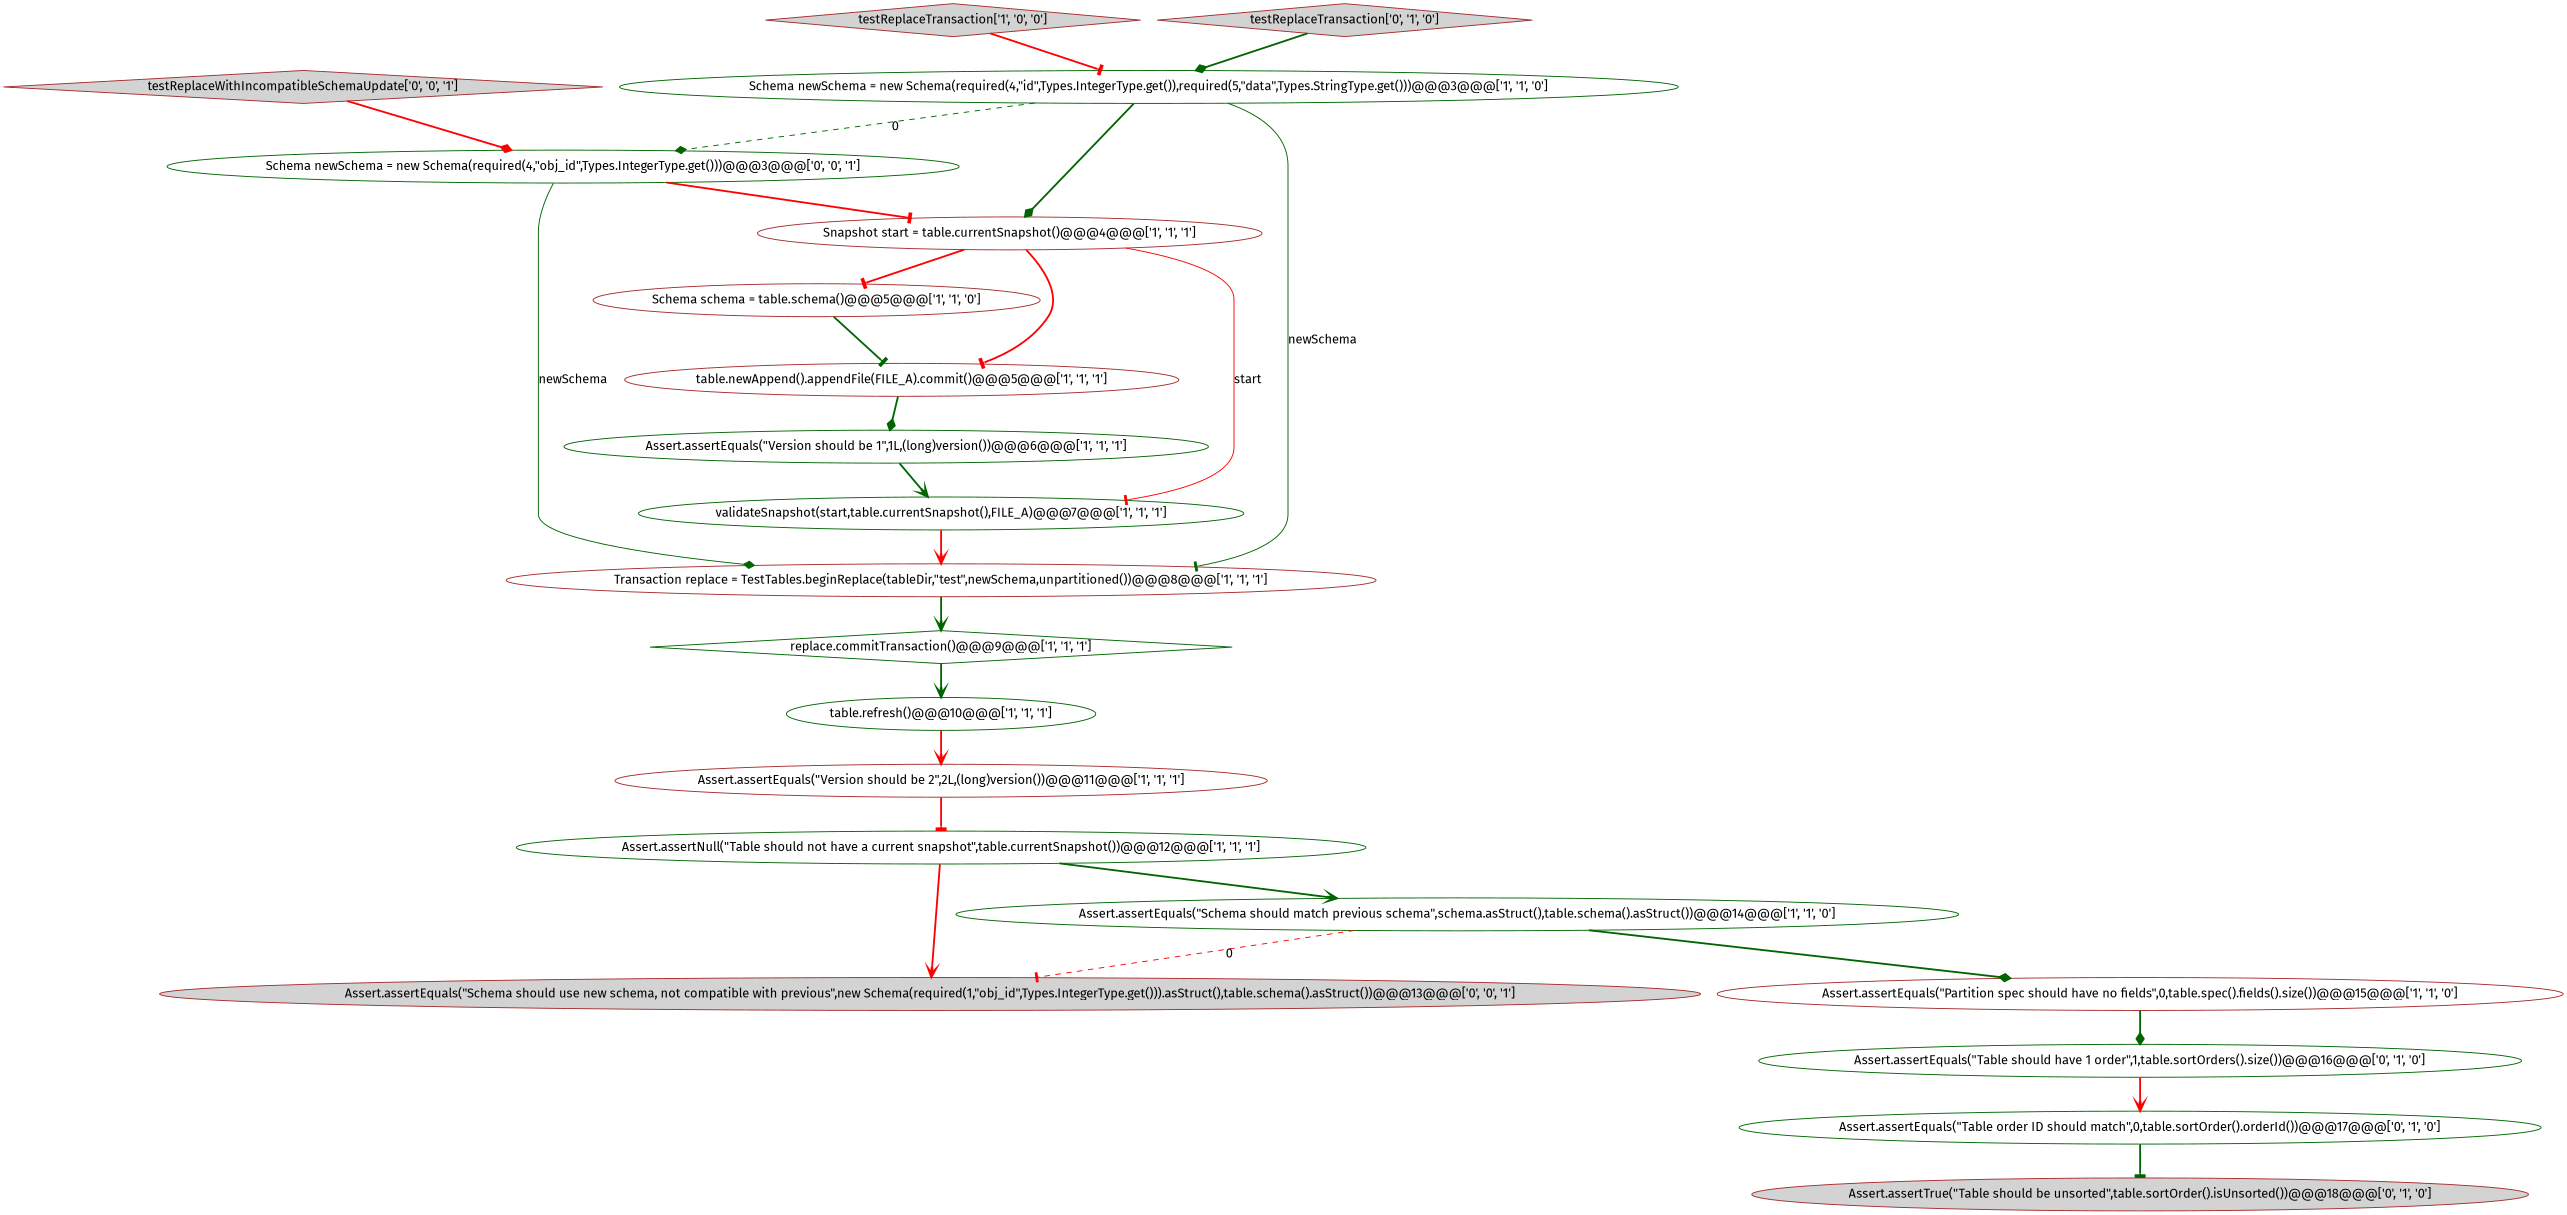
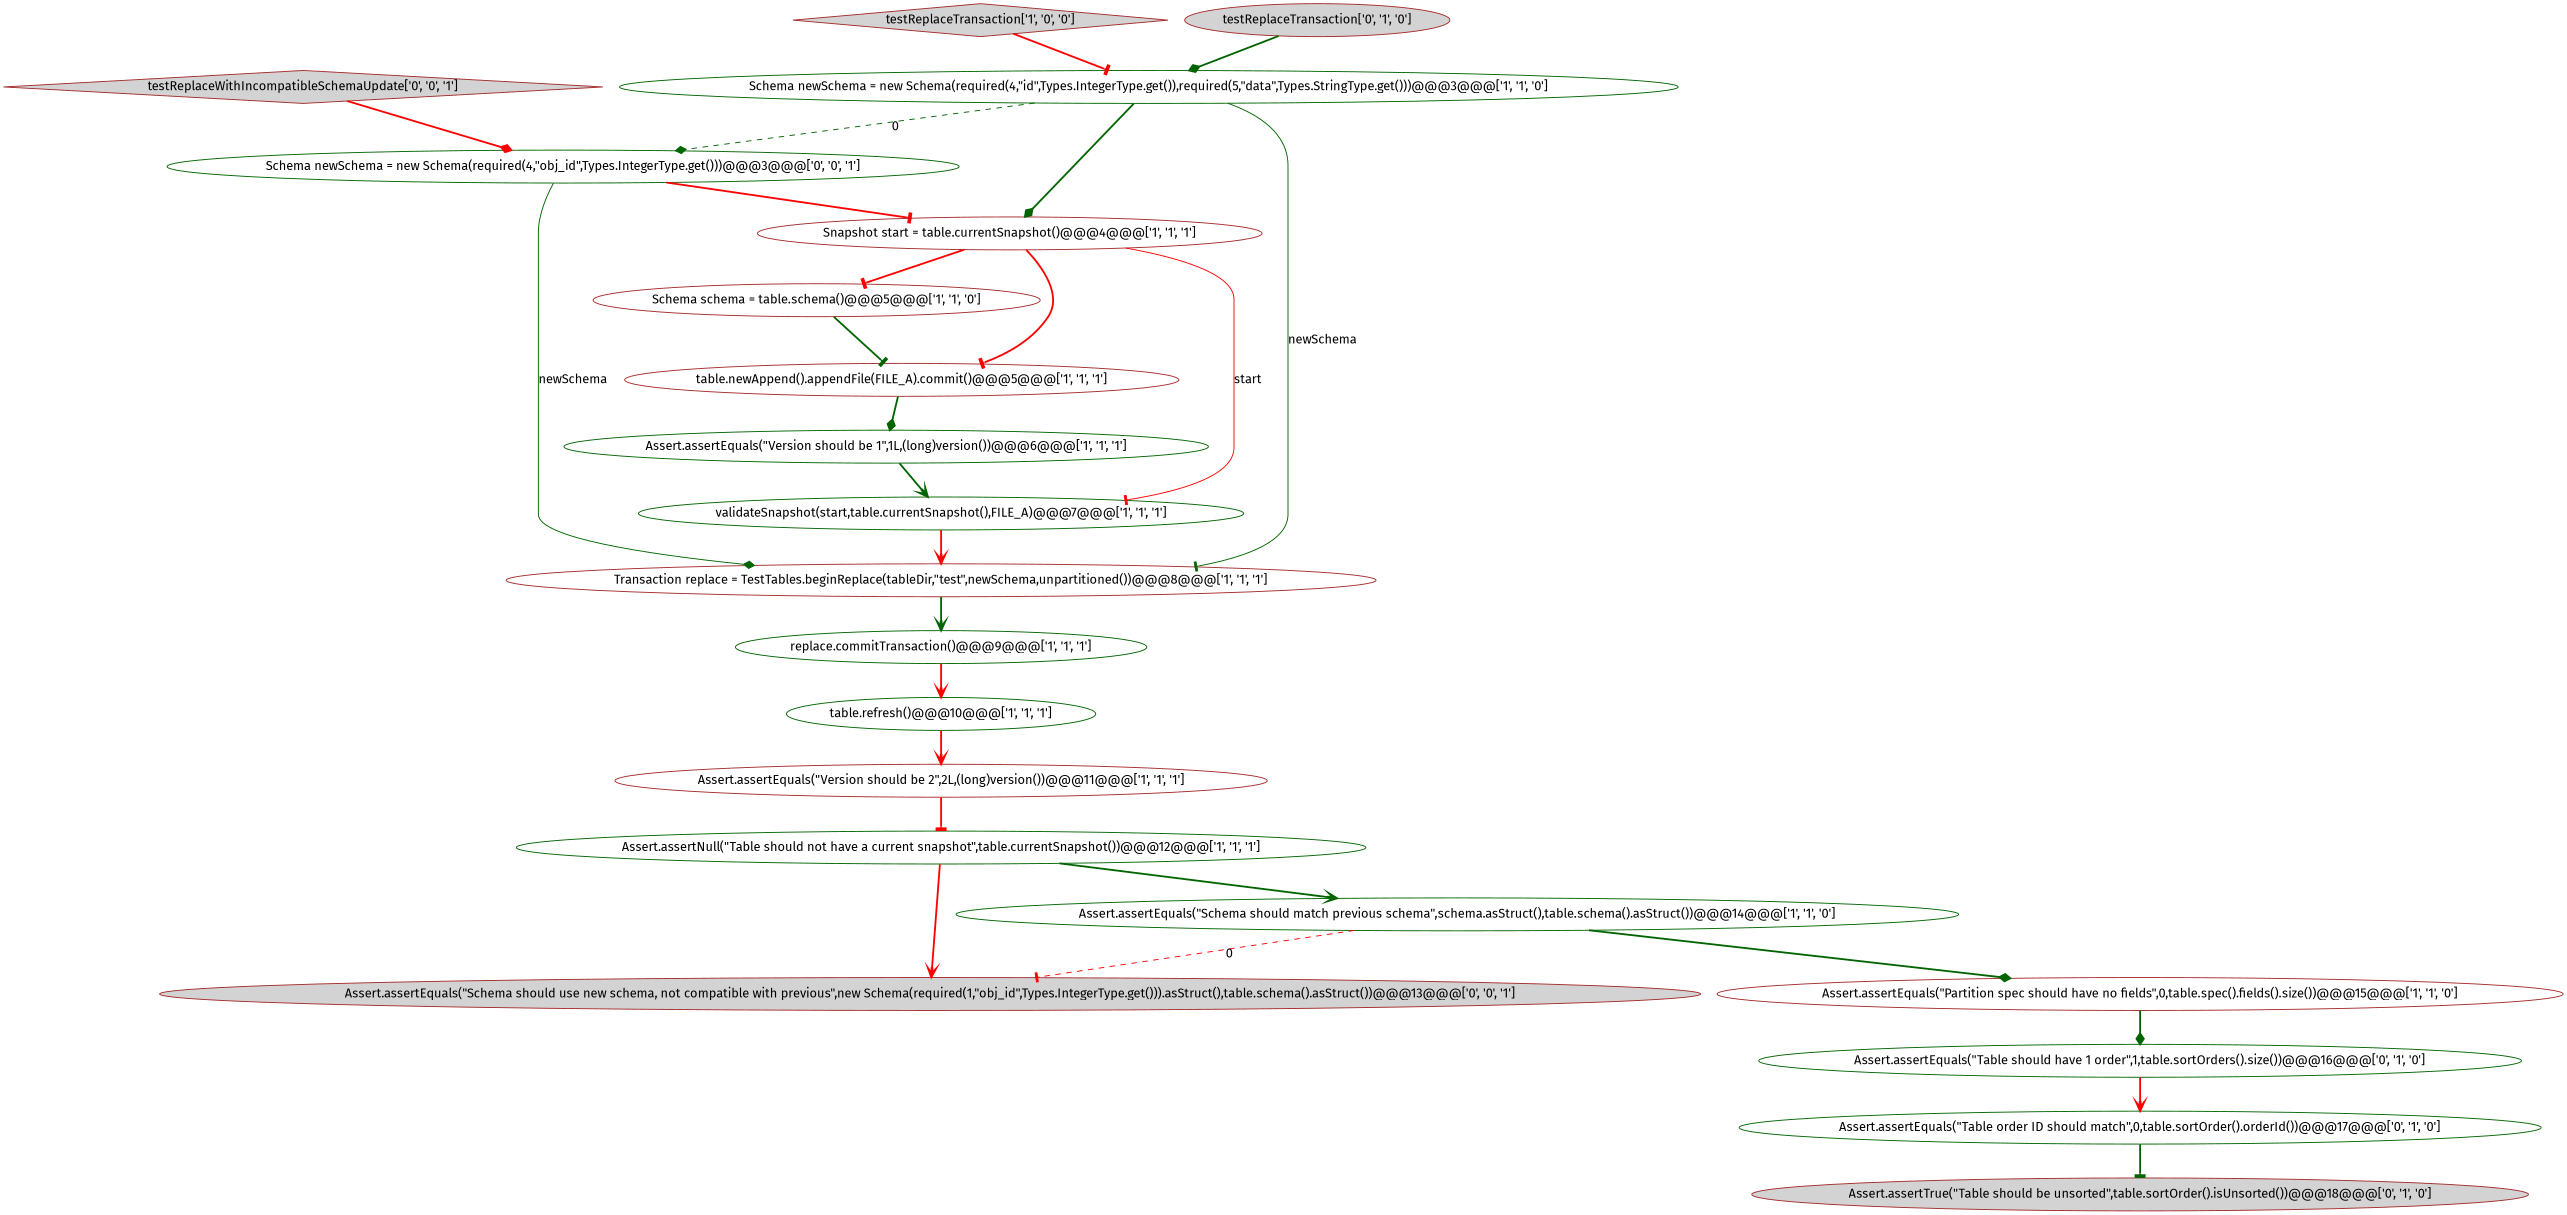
node "testReplaceTransaction['0', '1', '0']": shape diamond -> ellipse
node "replace.commitTransaction()@@@9@@@['1', '1', '1']": shape diamond -> ellipse
edge "replace.commitTransaction()@@@9@@@['1', '1', '1']" -> "table.refresh()@@@10@@@['1', '1', '1']": color darkgreen -> red
